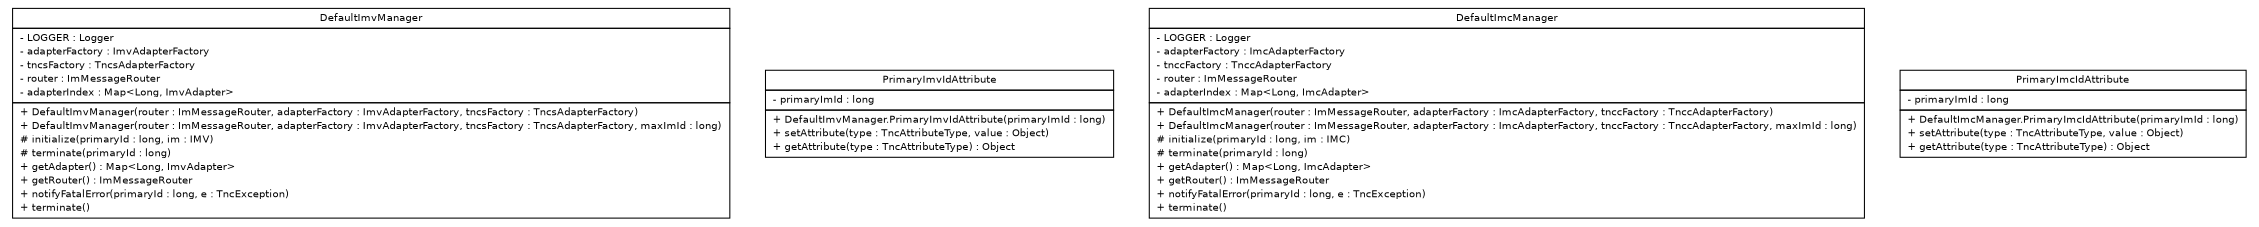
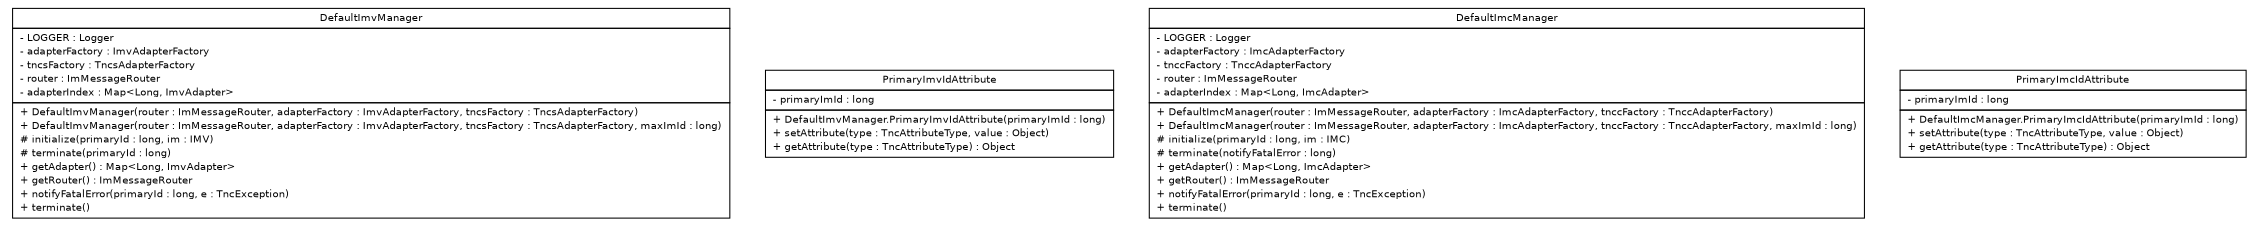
node "DefaultImcManager": text "# terminate(primaryId : long)" -> "# terminate(notifyFatalError : long)"
